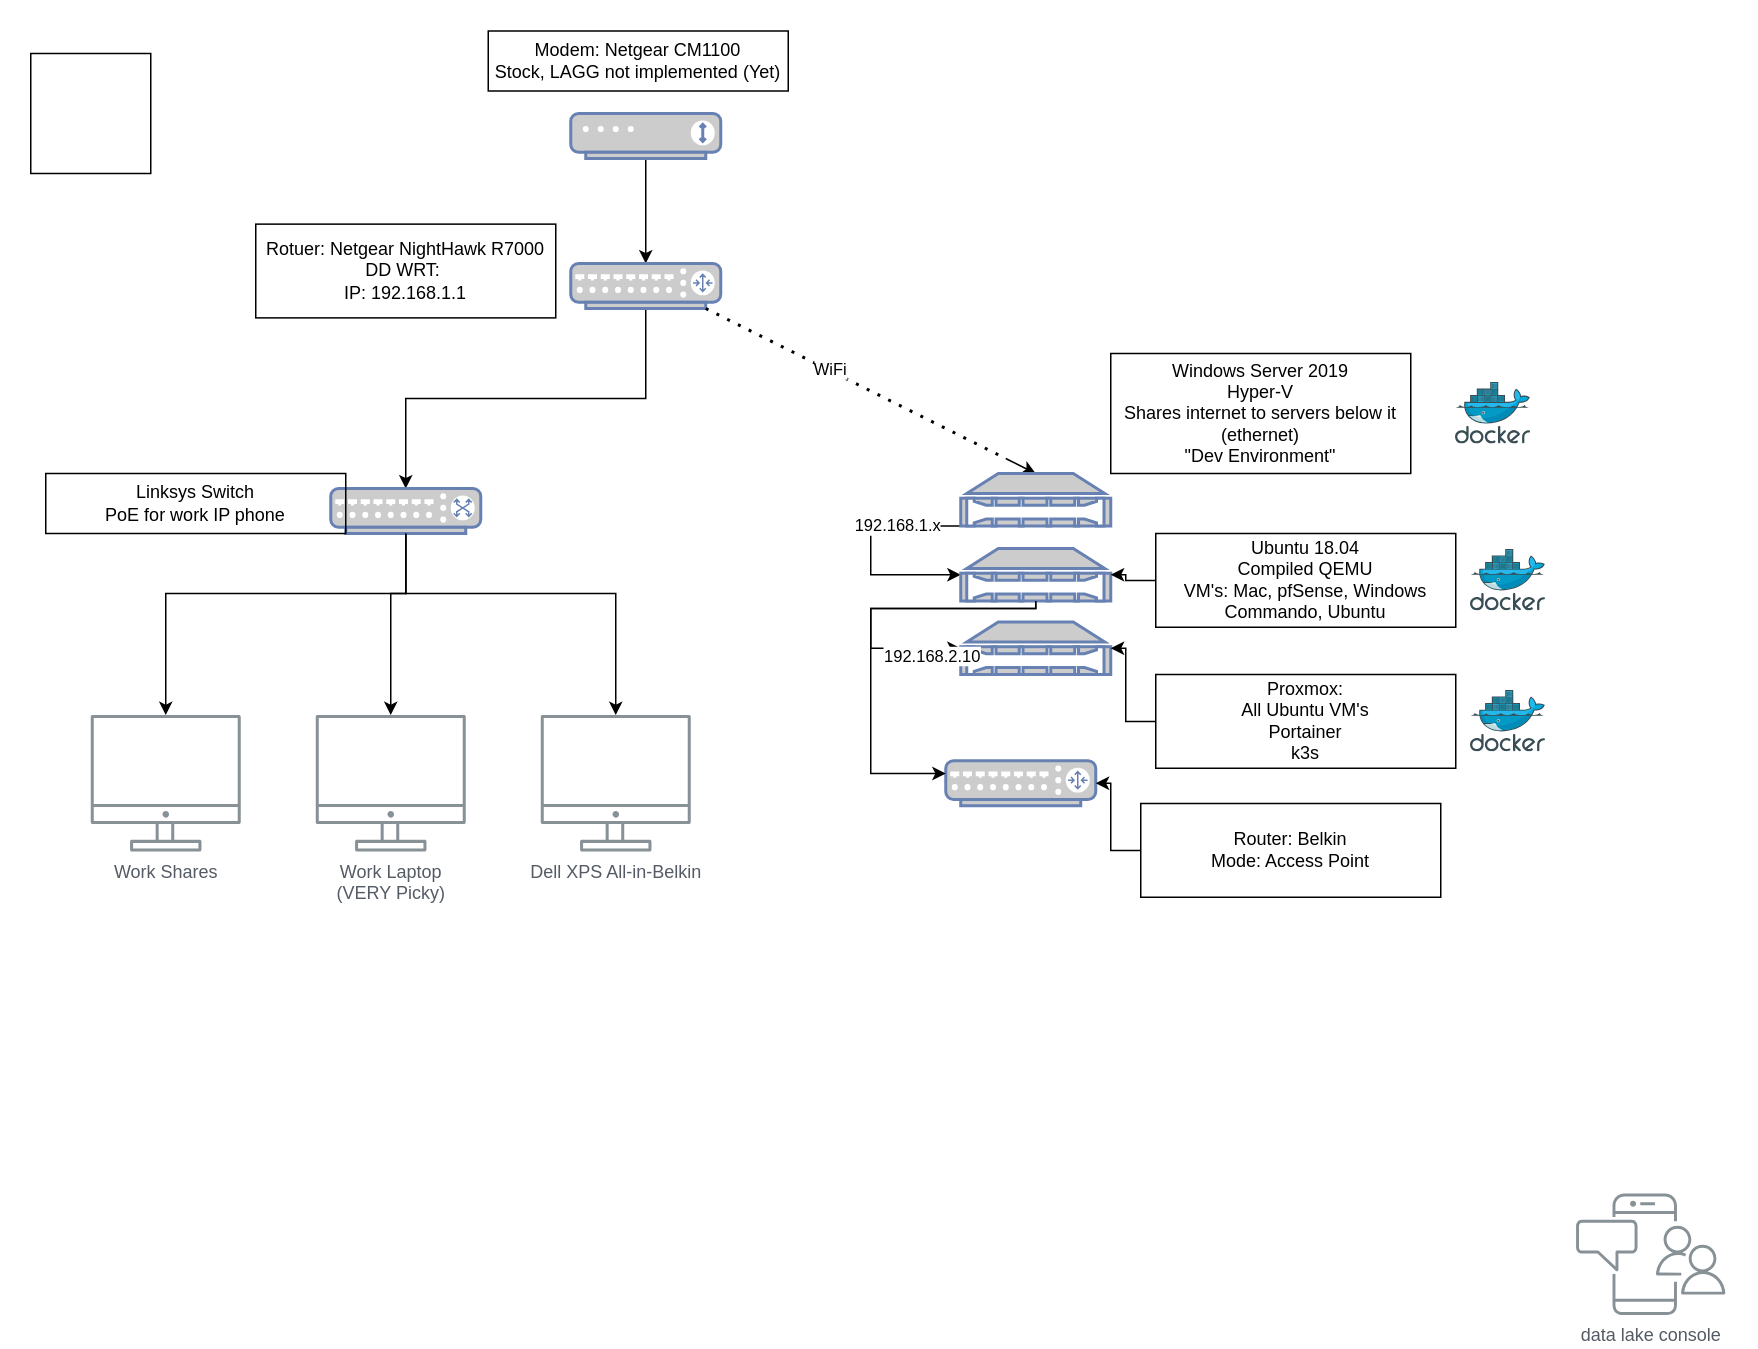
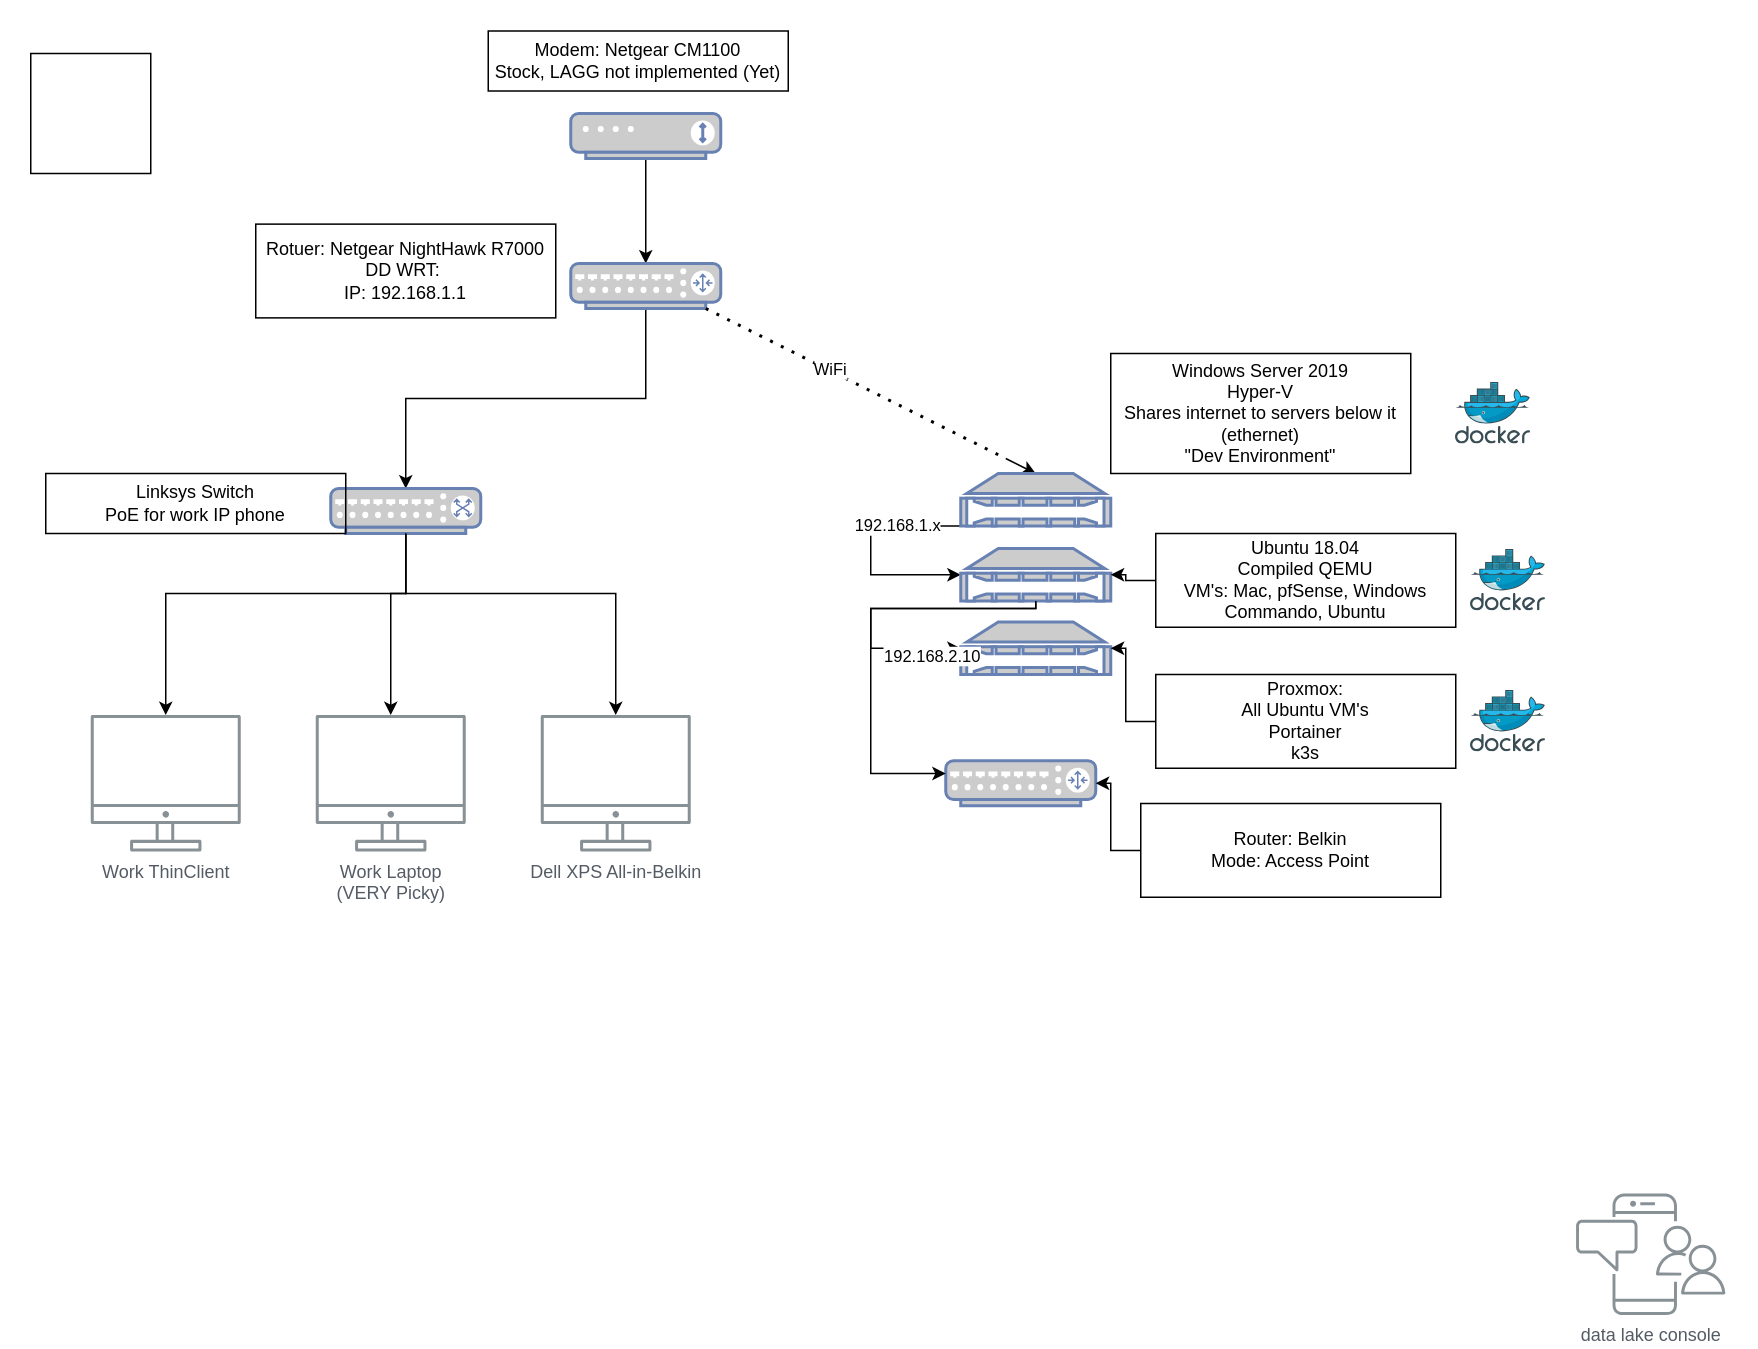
node "Work Shares": label "Work Shares" -> "Work ThinClient"
